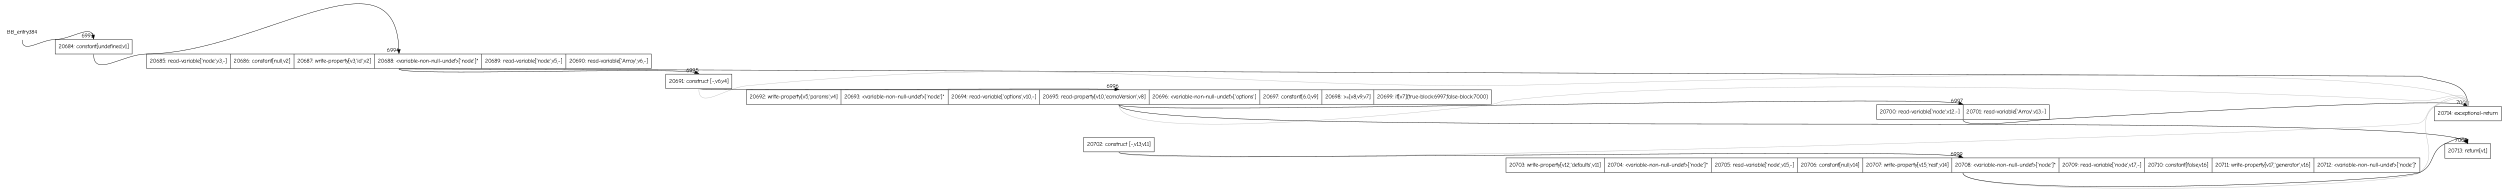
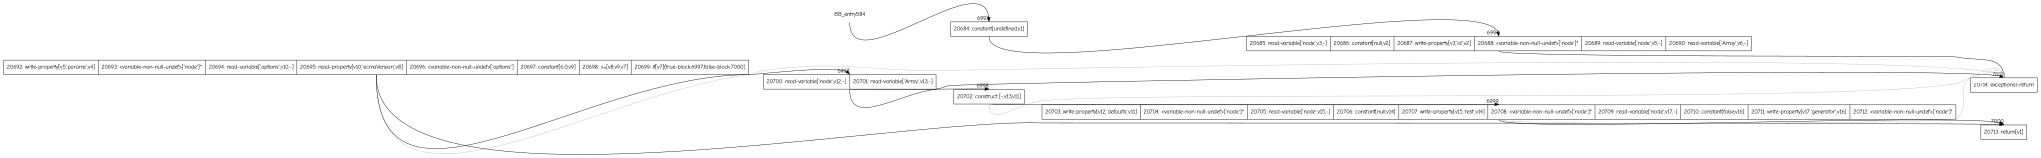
node "BB_entry384": label "BB_entry384" -> "BB_entry584"
node "20691: construct [-,v6,v4]": removed
edge "20700: read-variable['node',v12,-]" -> "20702: construct [-,v13,v11]": added
